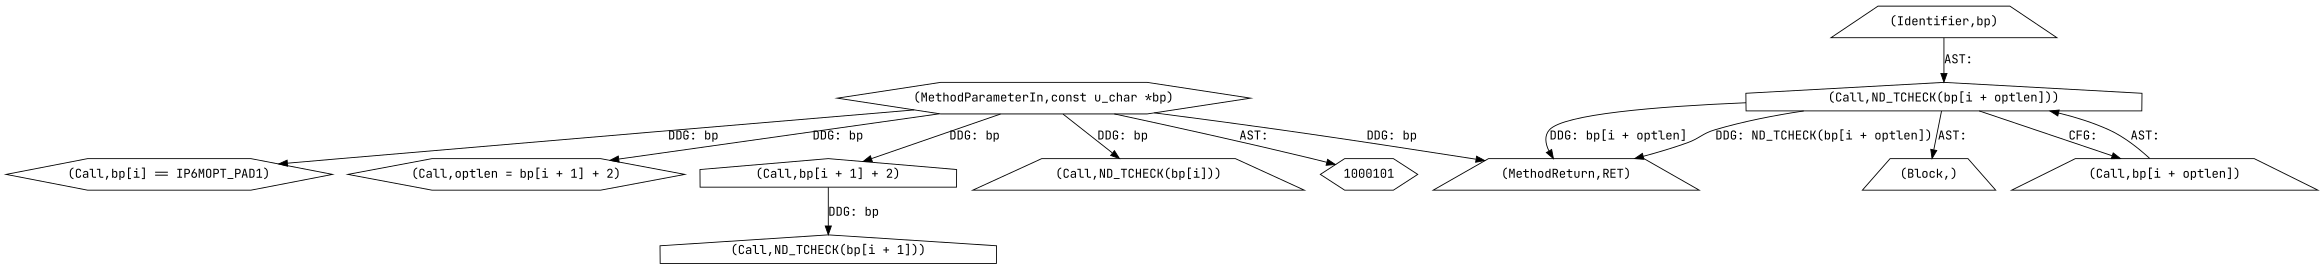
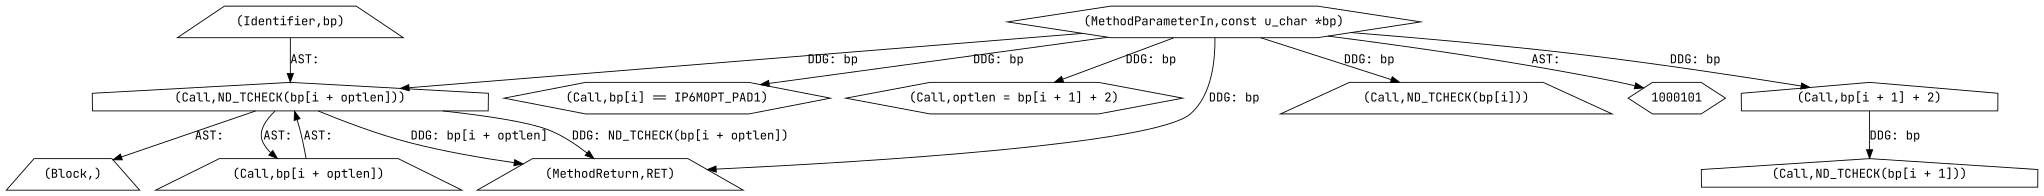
edge "(MethodParameterIn,const u_char *bp)" -> "(Call,ND_TCHECK(bp[i + optlen]))": added, label "DDG: bp"
edge "(Call,ND_TCHECK(bp[i + optlen]))" -> "(Call,bp[i + optlen])": label "CFG: " -> "AST: "
